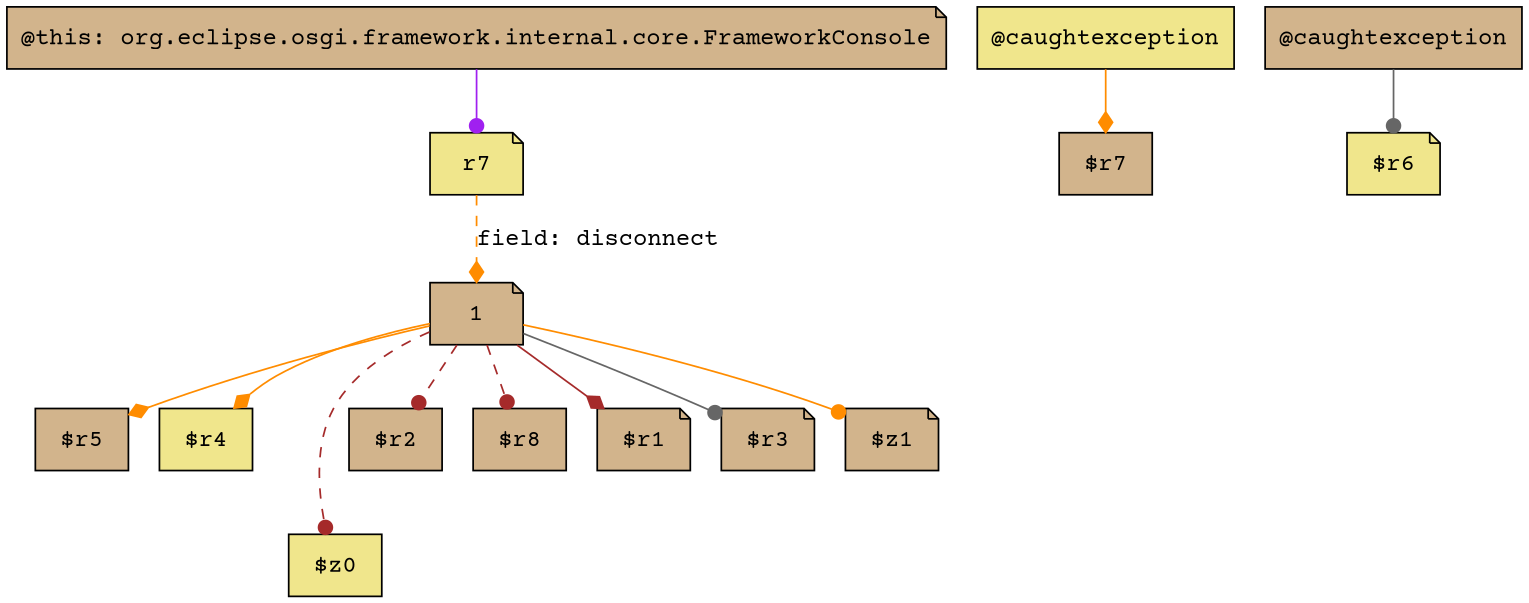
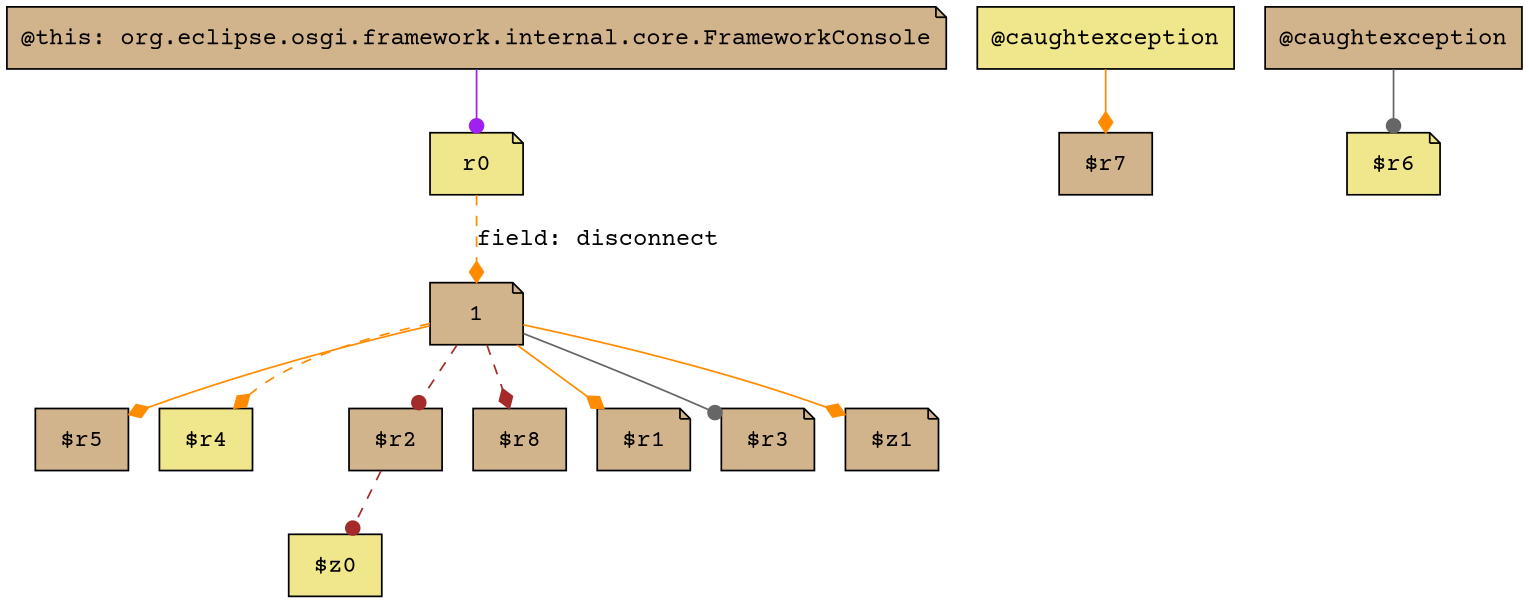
node "r7": label "r7" -> "r0"
edge "1" -> "$r4": style solid -> dashed
edge "1" -> "$z1": arrowhead dot -> diamond
edge "1" -> "$r8": arrowhead dot -> diamond
edge "1" -> "$r1": color brown -> darkorange
edge "1" -> "$z0": now "$r2" -> "$z0"
